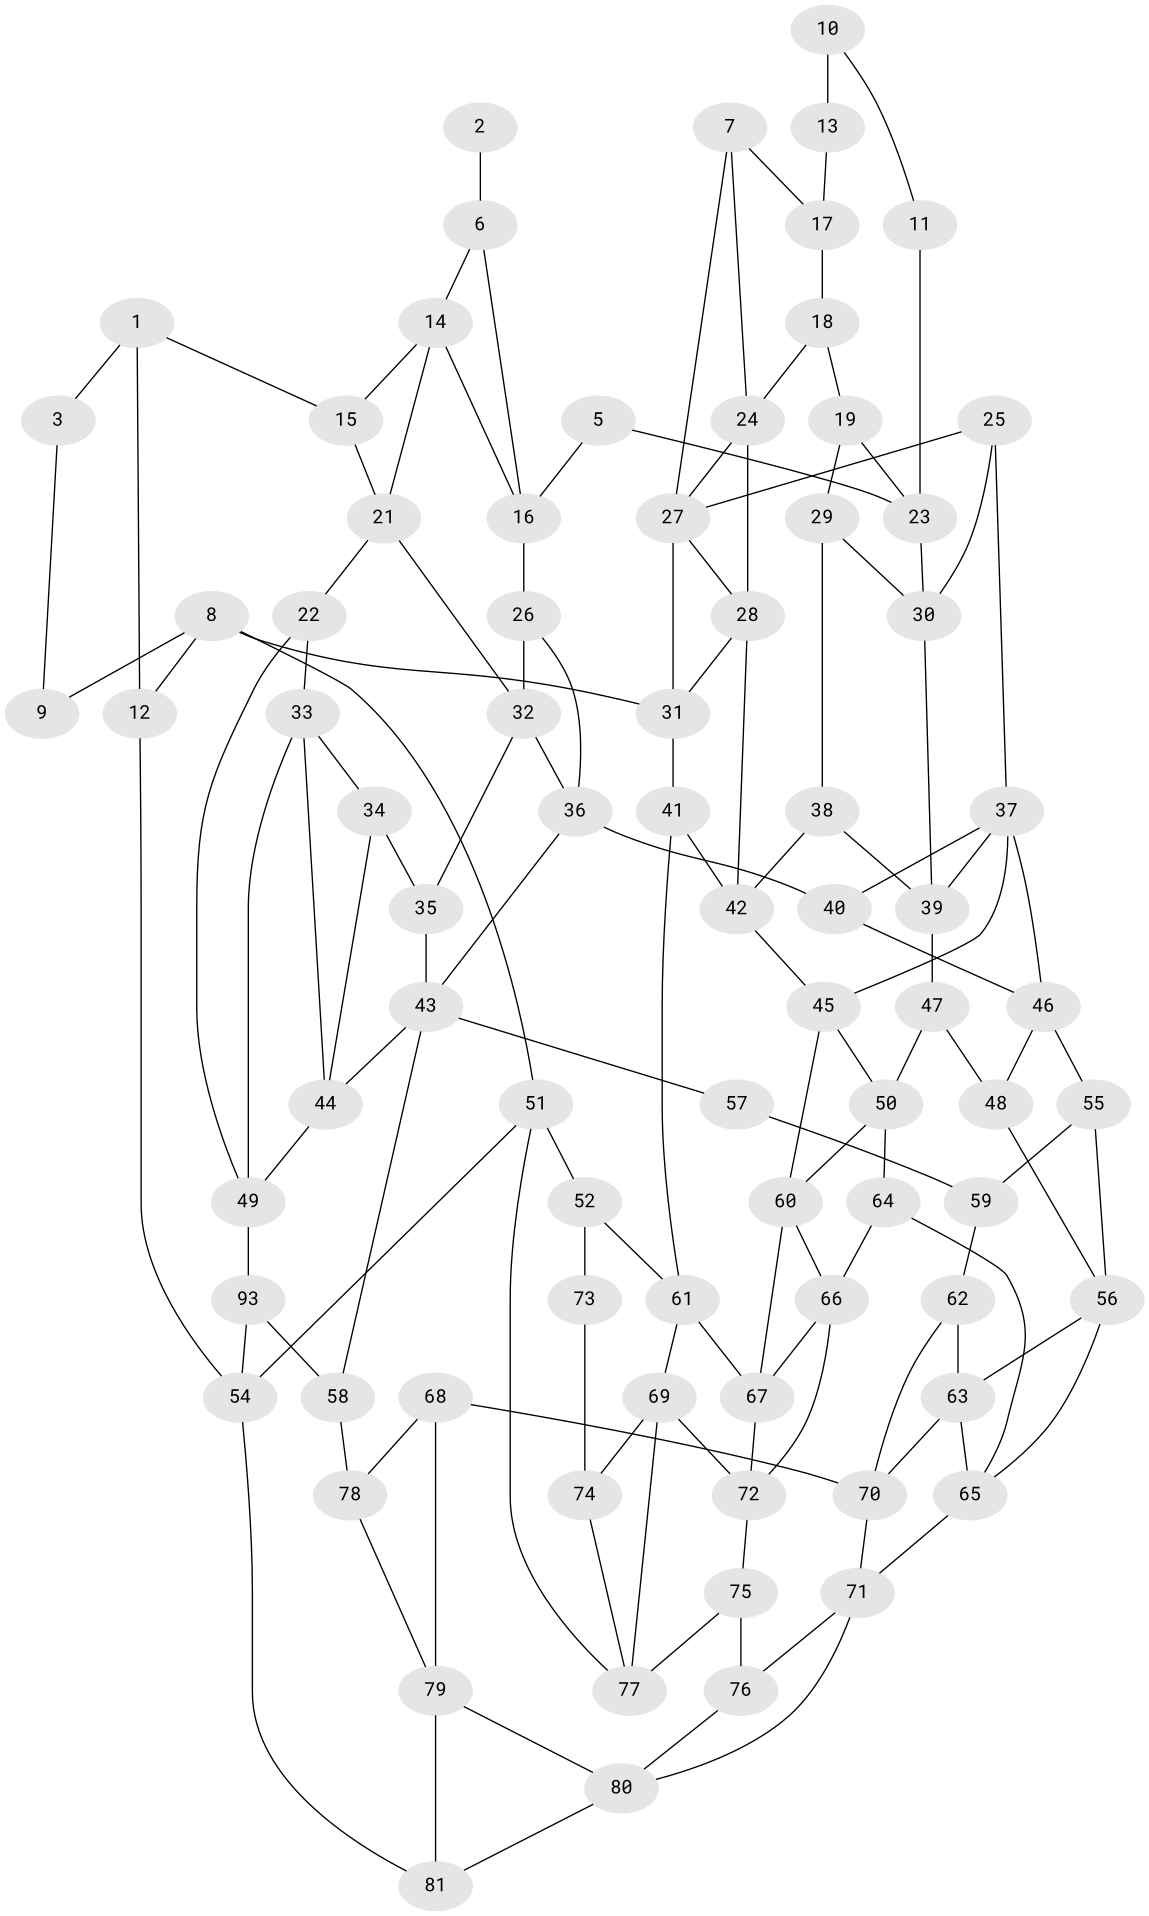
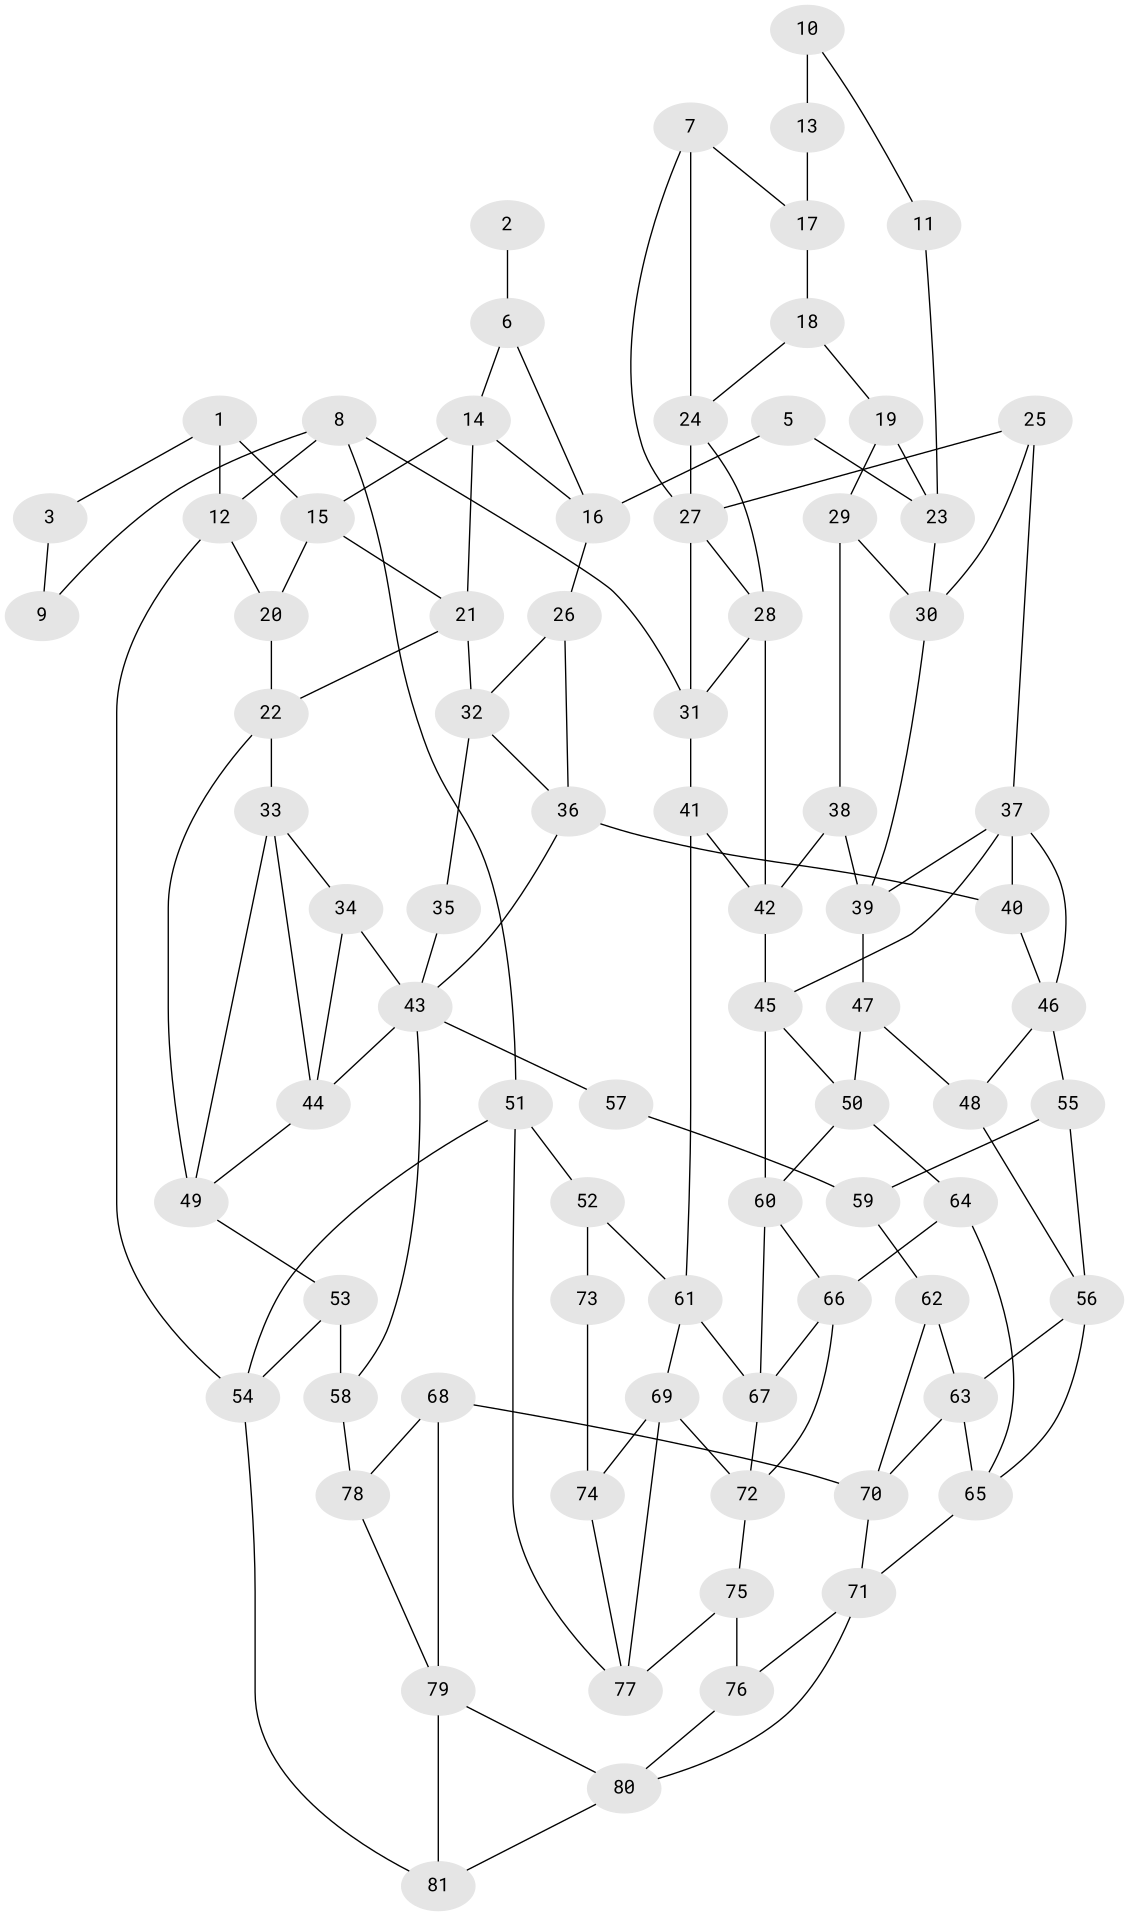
node "20": added
edge "34" -- "35": now "34" -- "43"
node "93": label "93" -> "53"
